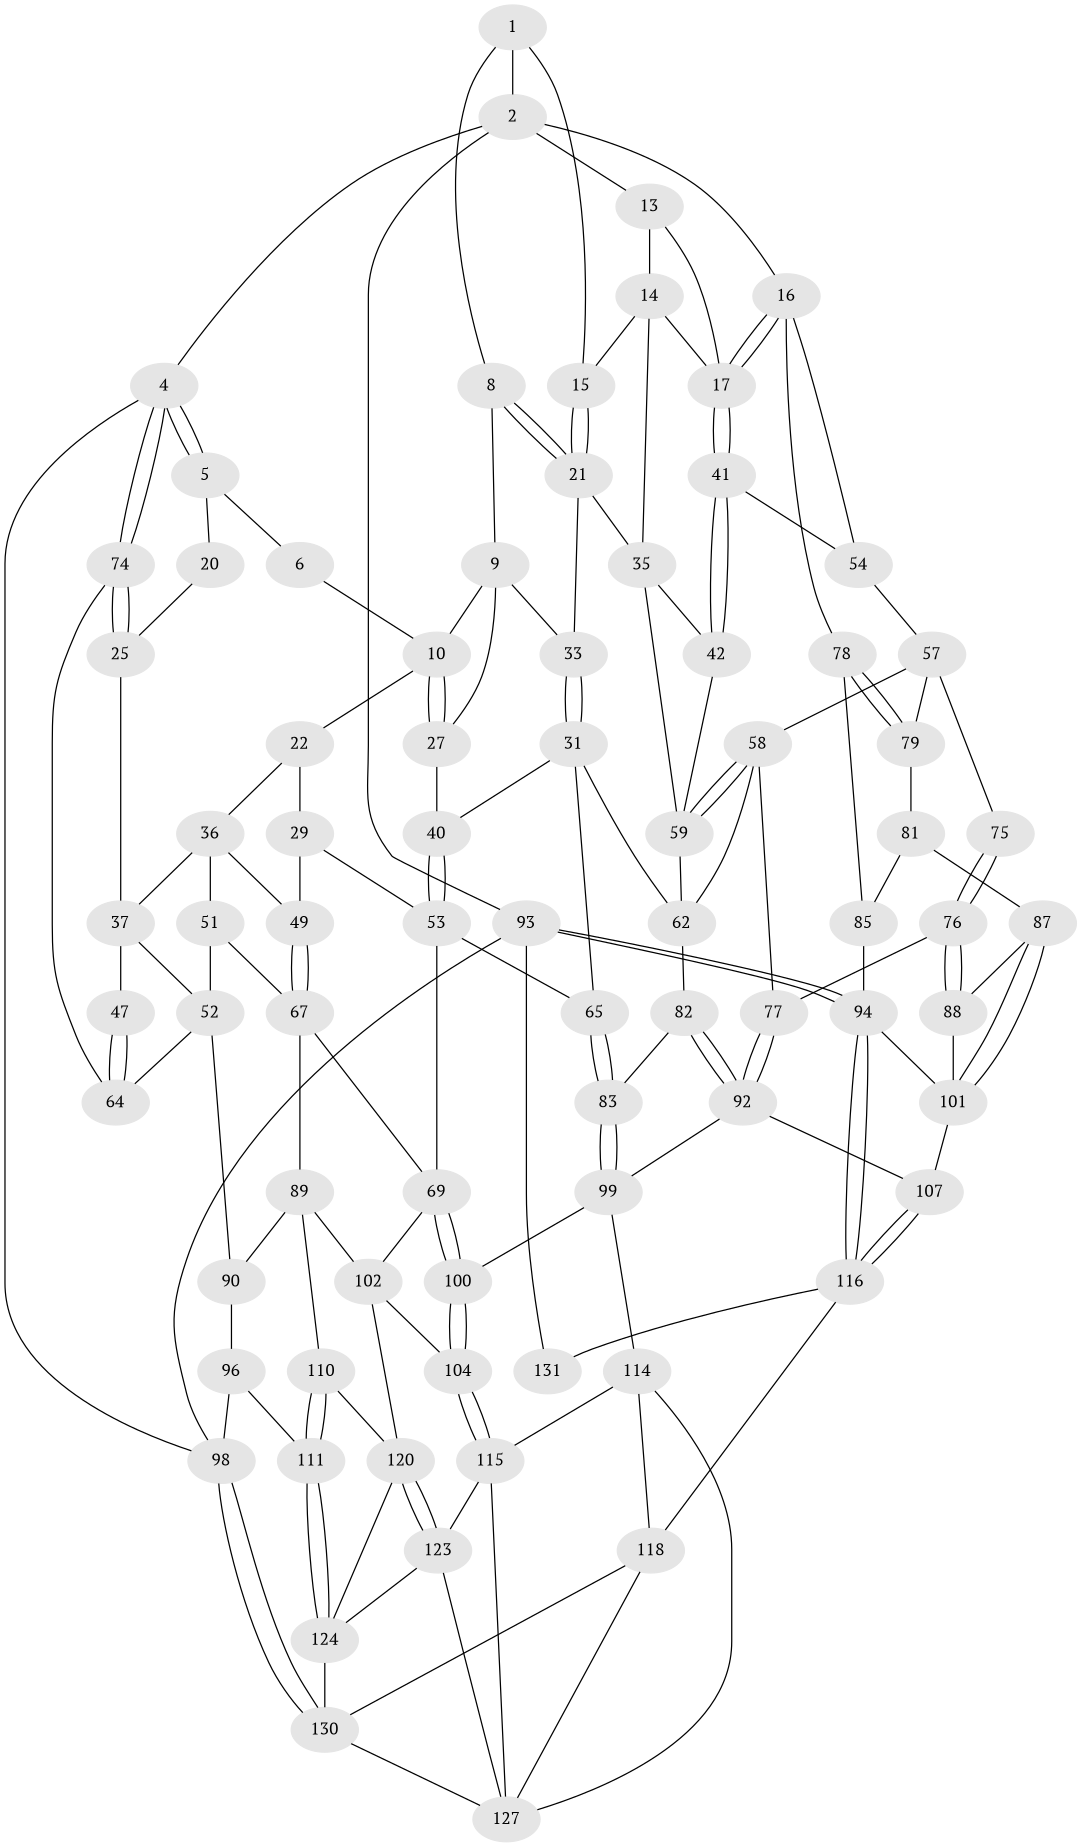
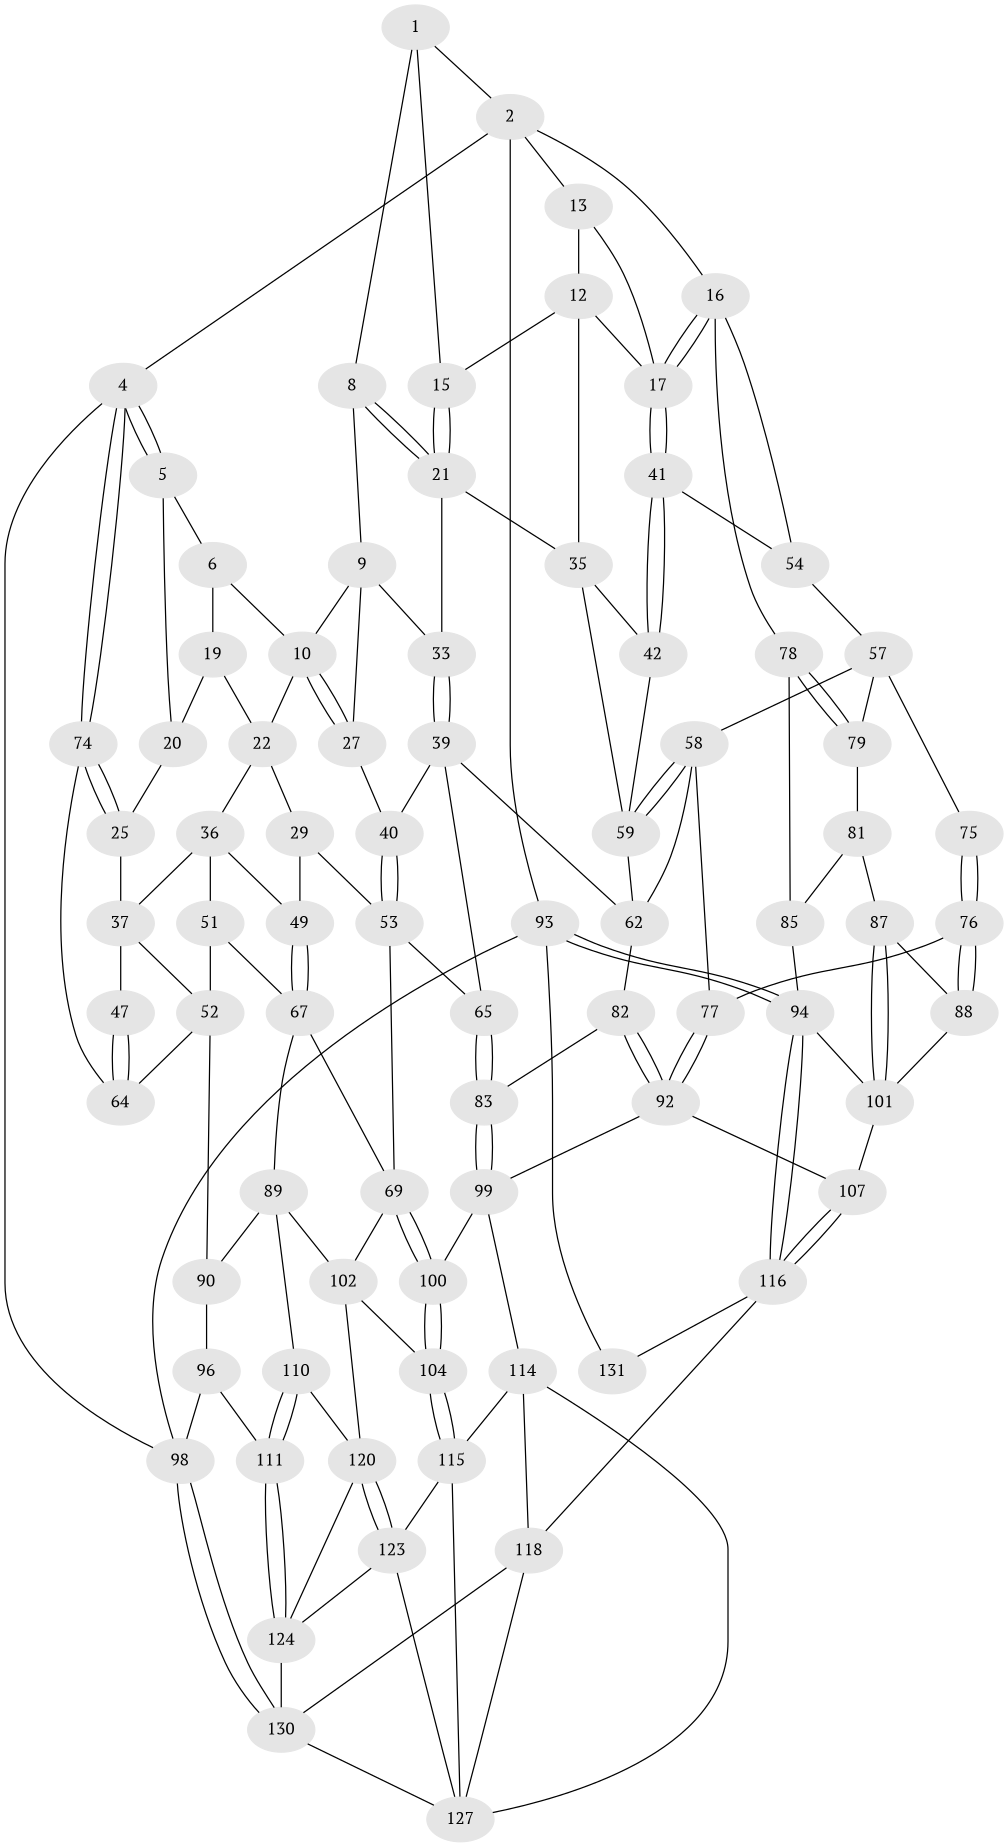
node "14": label "14" -> "12"
node "19": added
node "31": label "31" -> "39"
